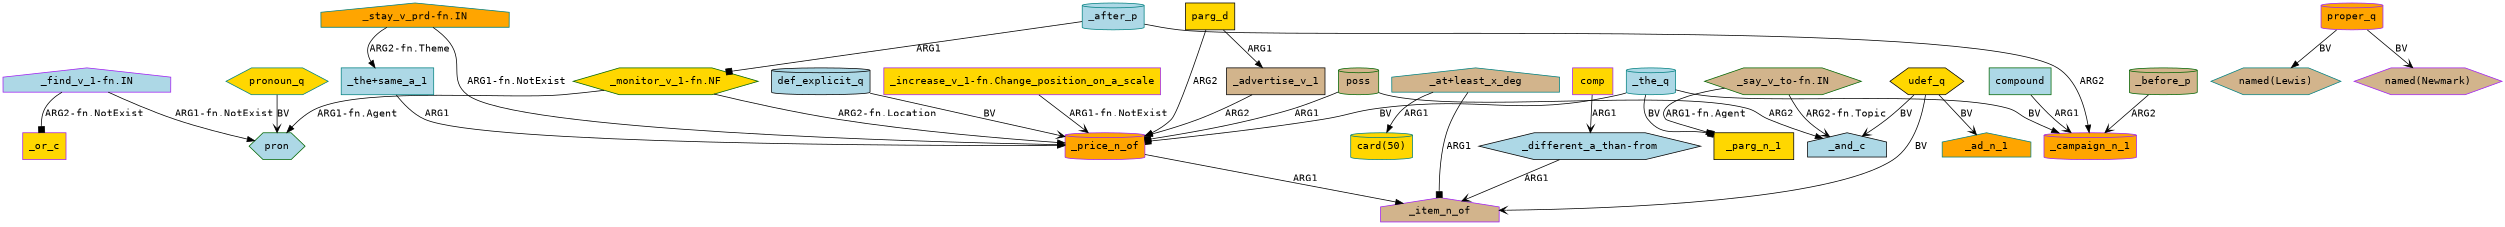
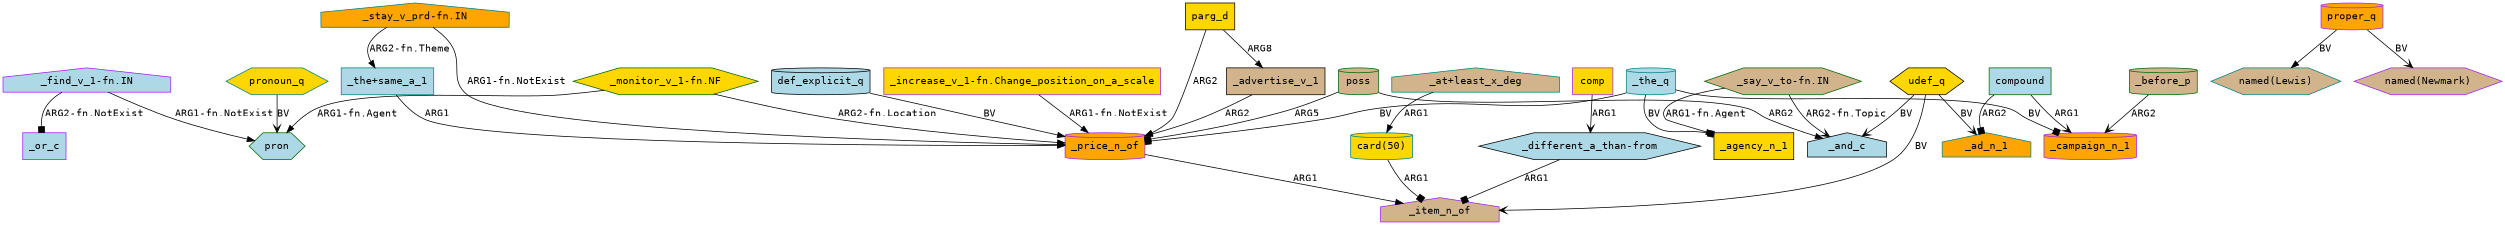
node "_after_p": removed
edge "parg_d" -> "_advertise_v_1": label "ARG1" -> "ARG8"
edge "_the_q" -> "_campaign_n_1": arrowhead normal -> box
edge "compound" -> "_ad_n_1": added, label "ARG2"
edge "_increase_v_1-fn.Change_position_on_a_scale" -> "_price_n_of": arrowhead vee -> normal
edge "def_explicit_q" -> "_price_n_of": arrowhead vee -> normal
edge "poss" -> "_price_n_of": label "ARG1" -> "ARG5"
edge "_at+least_x_deg" -> "_item_n_of": now "card(50)" -> "_item_n_of"
node "_or_c": fillcolor gold -> lightblue
node "_parg_n_1": label "_parg_n_1" -> "_agency_n_1"
edge "_different_a_than-from" -> "_item_n_of": arrowhead vee -> box
